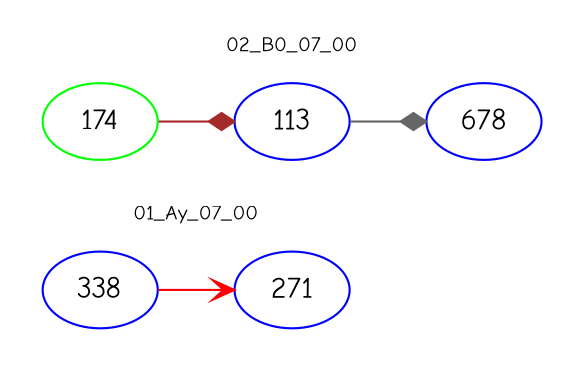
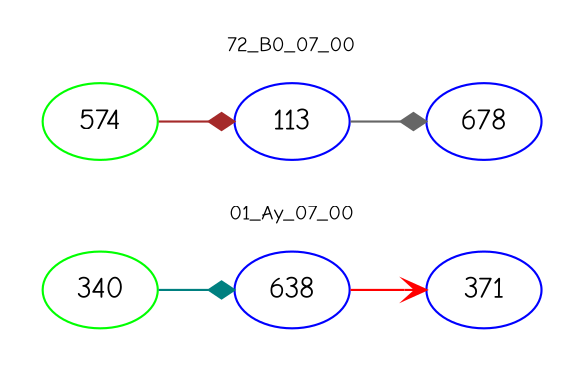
cluster "02_B0_07_00": label "02_B0_07_00" -> "72_B0_07_00"
node "174": label "174" -> "574"
node "340": added
node "338": label "338" -> "638"
node "271": label "271" -> "371"
